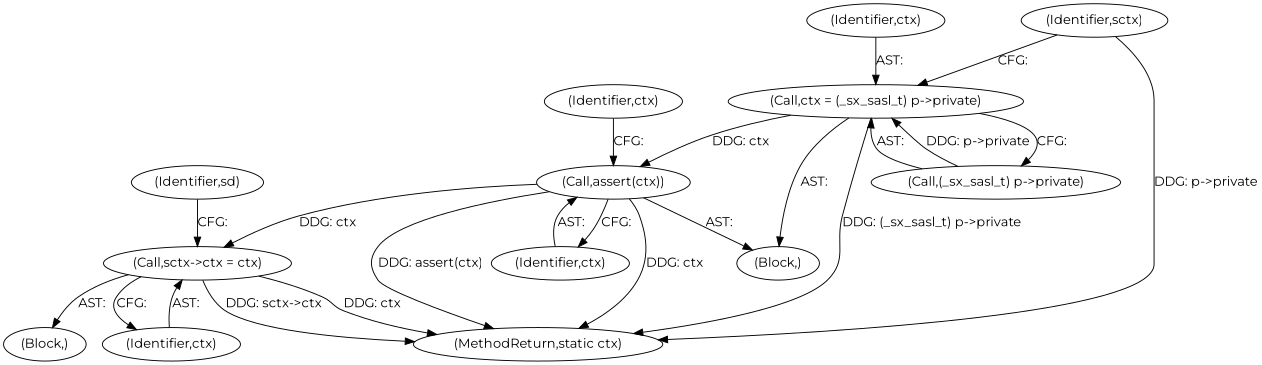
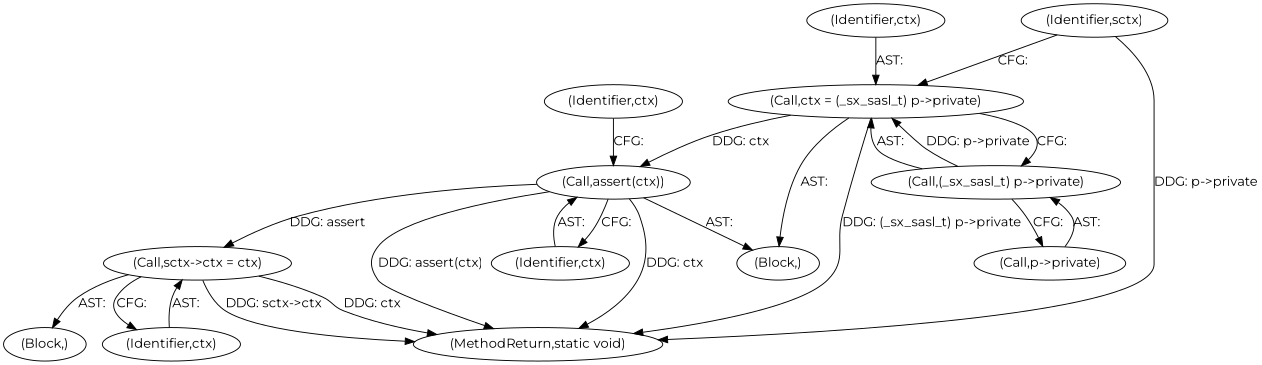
node "(Identifier,sd)": removed
edge "(Call,assert(ctx))" -> "(Call,sctx->ctx = ctx)": label "DDG: ctx" -> "DDG: assert"
node "(Call,p->private)": added
node "(MethodReturn,static ctx)": label "(MethodReturn,static ctx)" -> "(MethodReturn,static void)"
